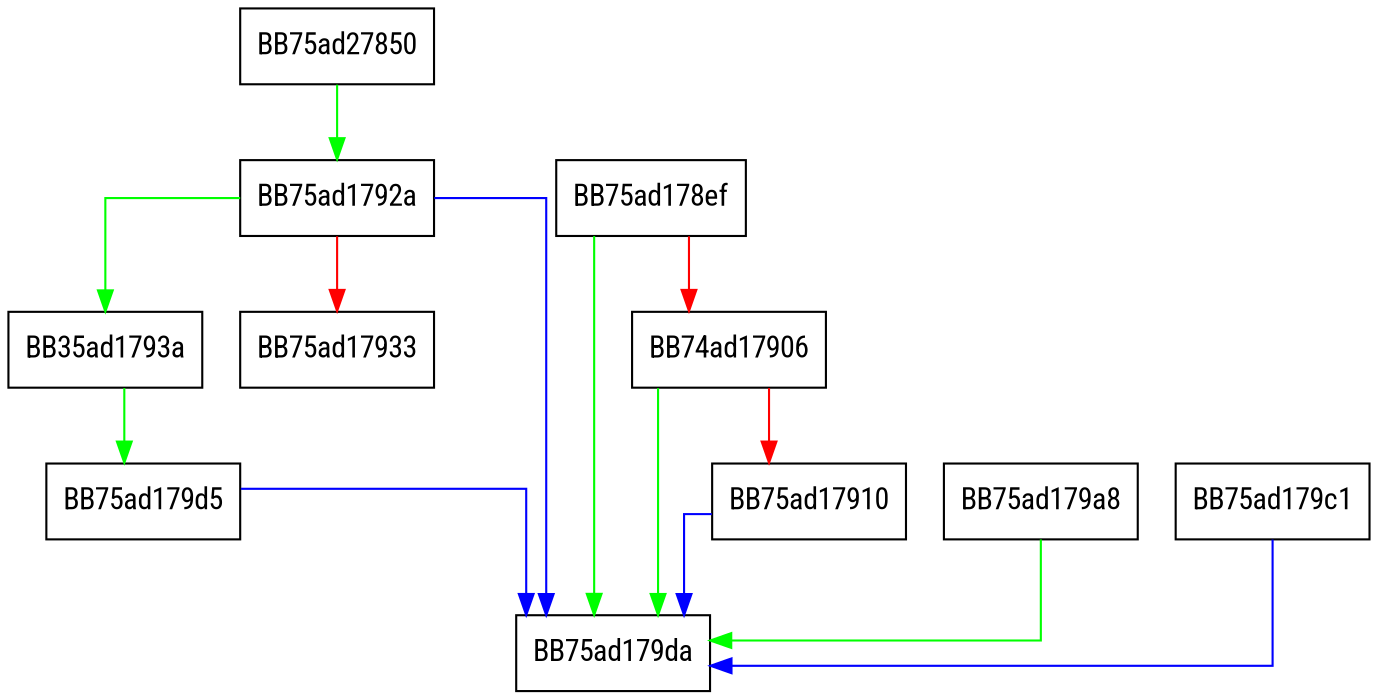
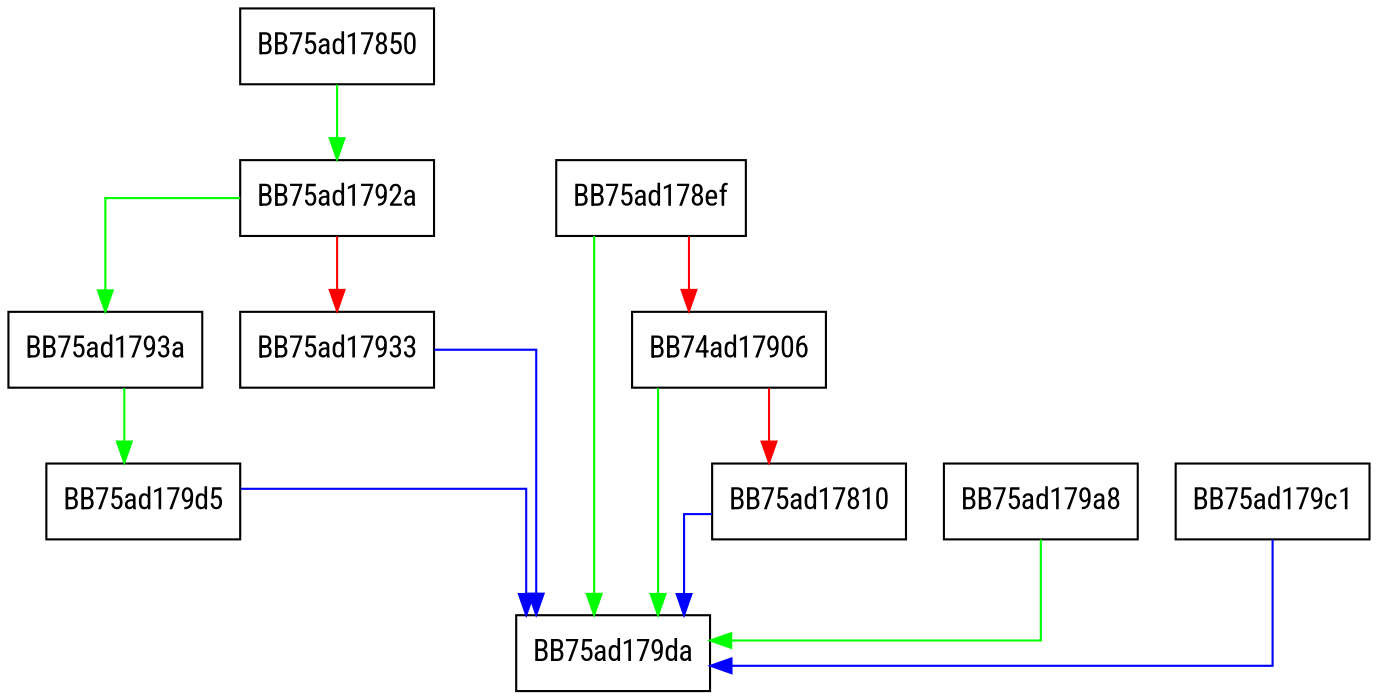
node "BB75ad27850": label "BB75ad27850" -> "BB75ad17850"
edge "BB75ad1792a" -> "BB75ad179da": now "BB75ad17933" -> "BB75ad179da"
node "BB35ad1793a": label "BB35ad1793a" -> "BB75ad1793a"
node "BB75ad17910": label "BB75ad17910" -> "BB75ad17810"
